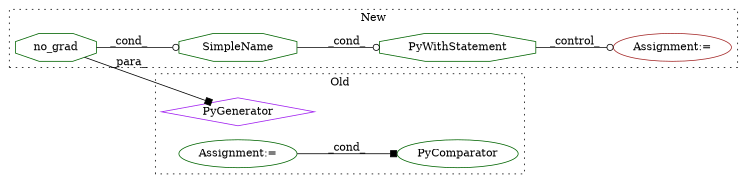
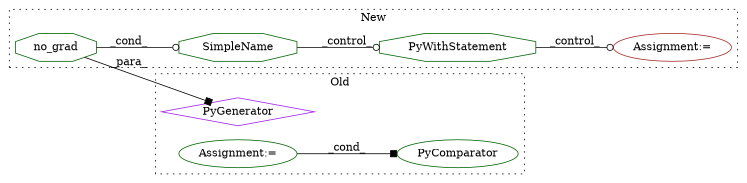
edge "SimpleName" -> "PyWithStatement": label "_cond_" -> "_control_"
